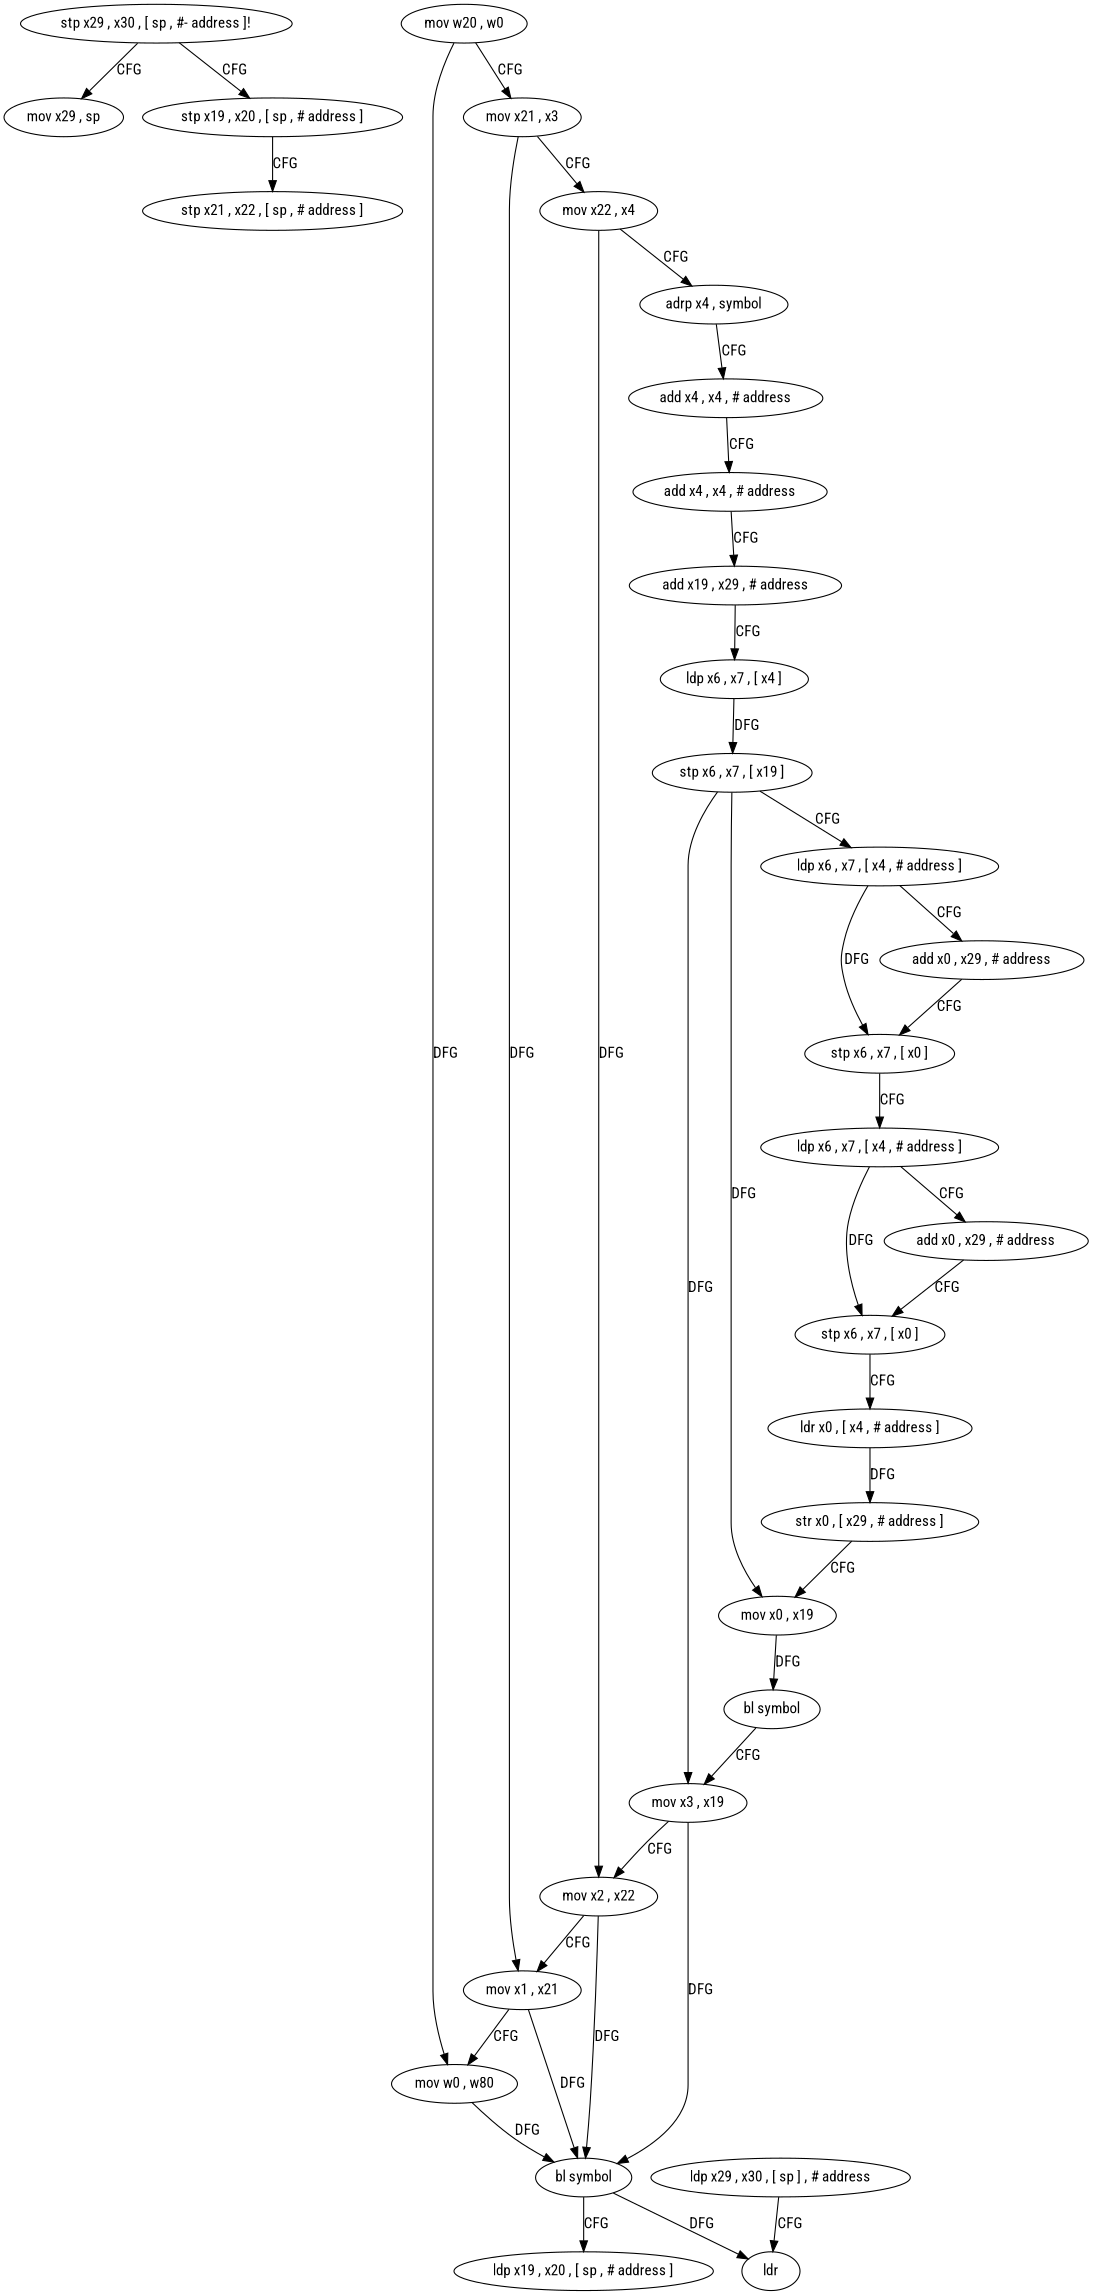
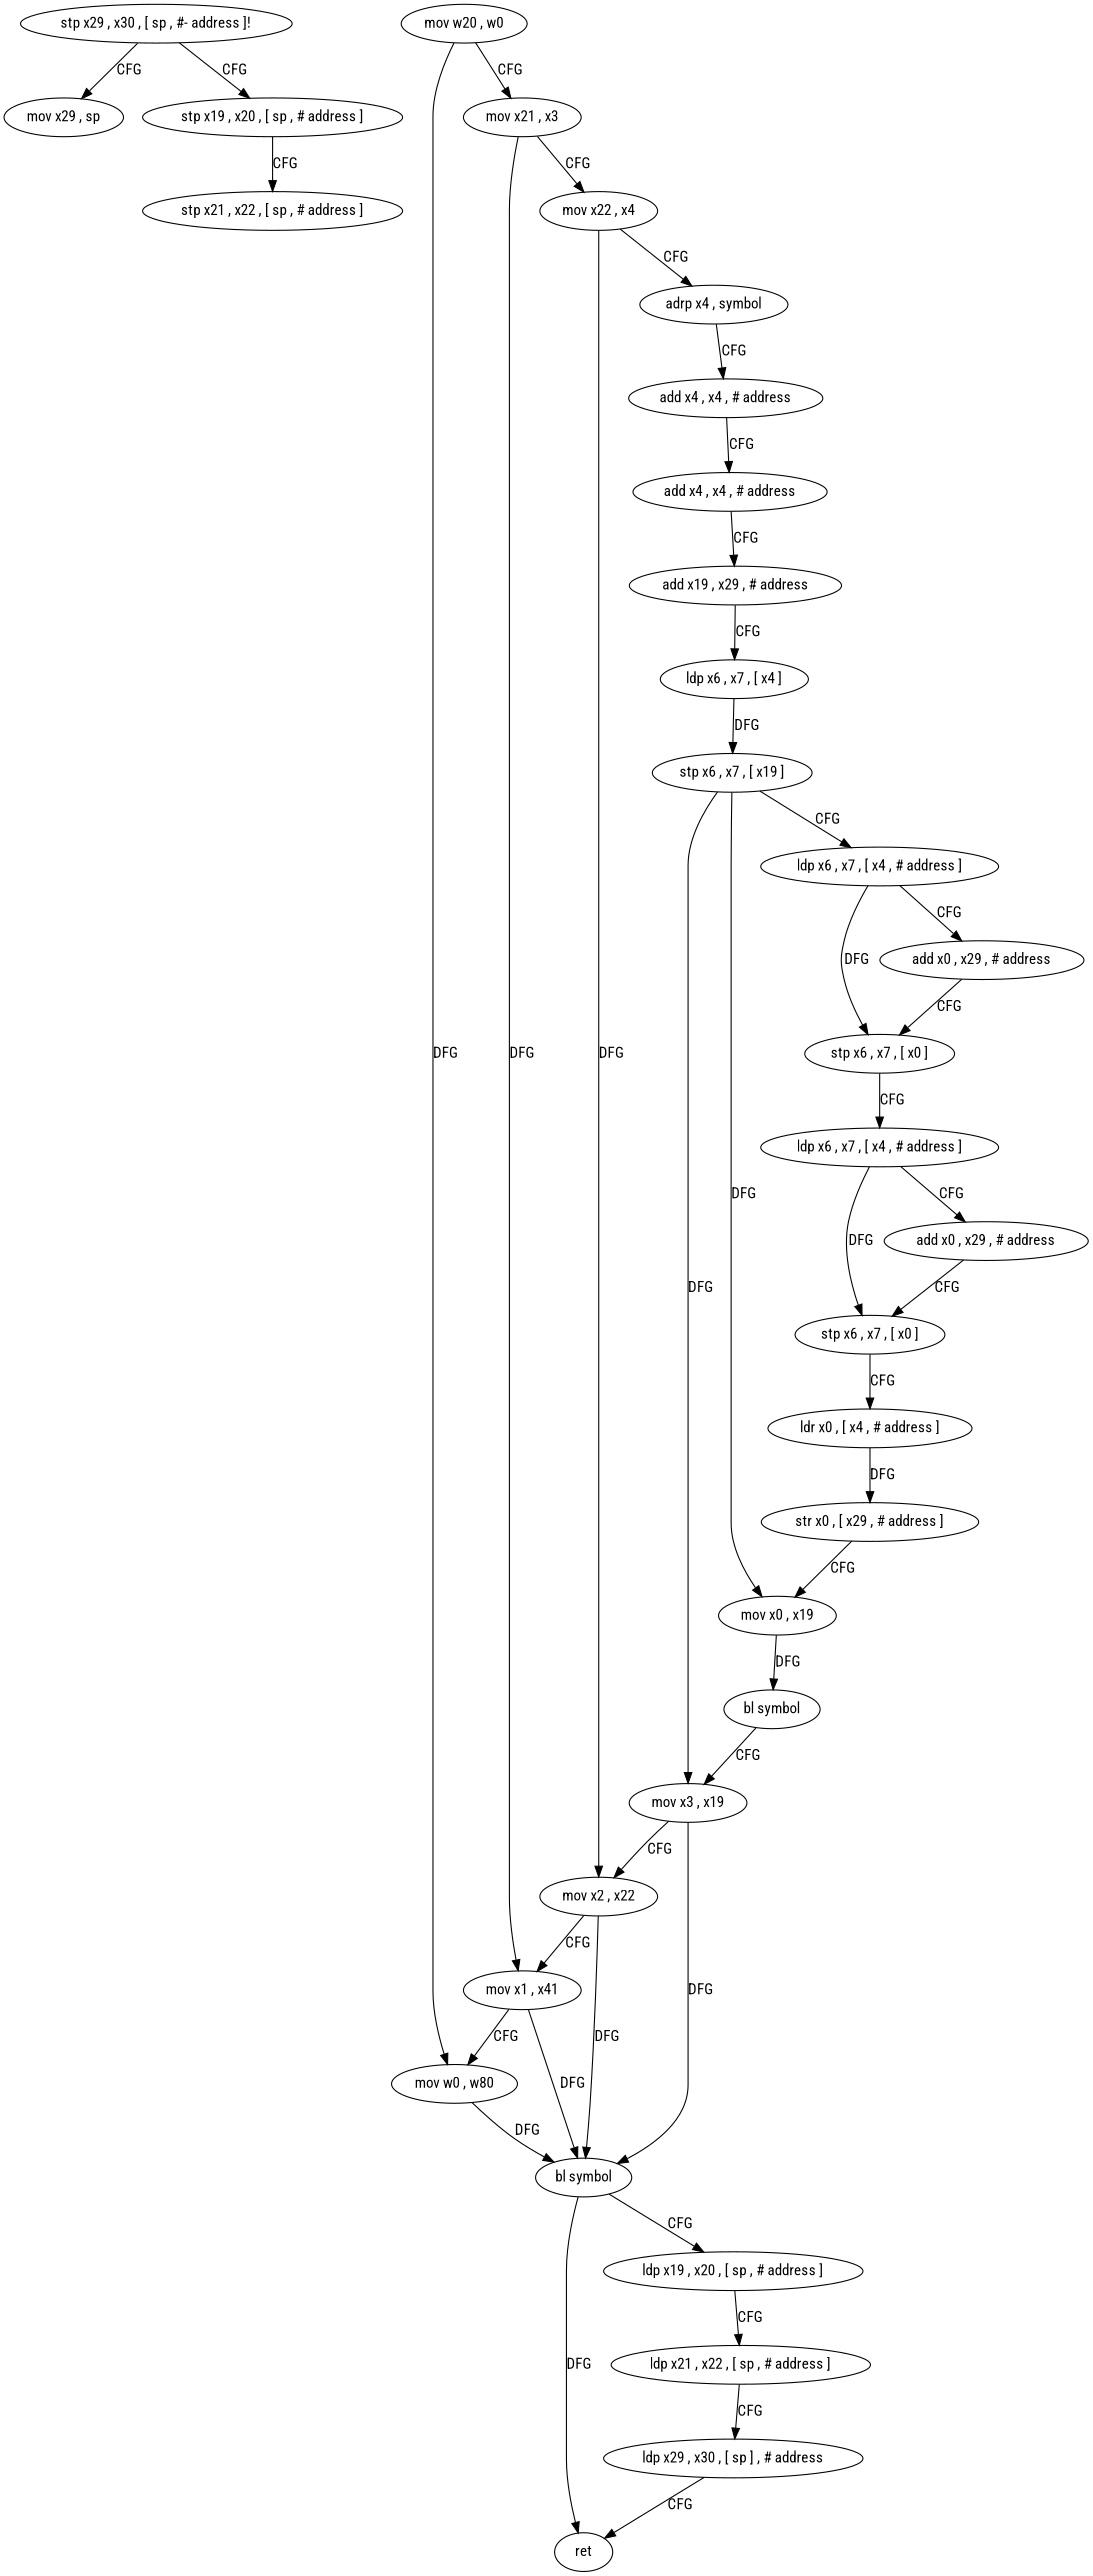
node "mov x1 , x21": label "mov x1 , x21" -> "mov x1 , x41"
node "ldr": label "ldr" -> "ret"
node "ldp x21 , x22 , [ sp , # address ]": added
